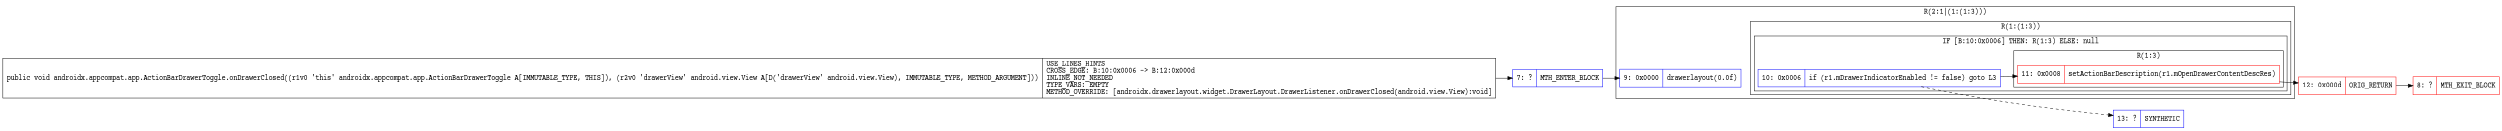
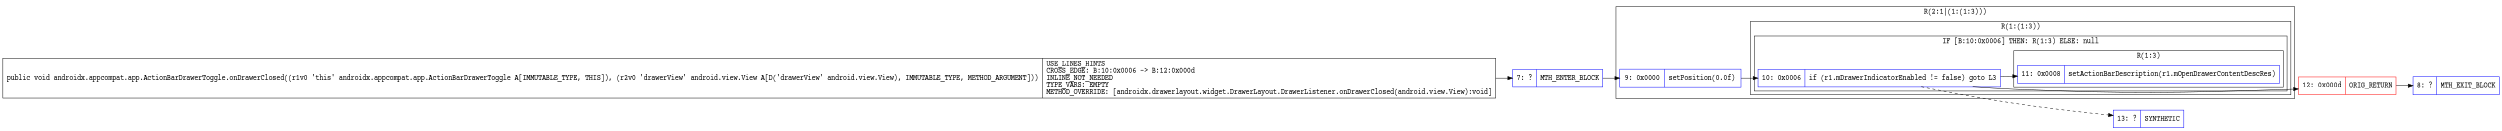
node "11: 0x0008": color red -> blue
node "9: 0x0000": text "drawerlayout(0.0f)" -> "setPosition(0.0f)"
edge "9: 0x0000" -> "10: 0x0006": added
edge "11: 0x0008" -> "12: 0x000d": now "10: 0x0006" -> "12: 0x000d"
node "8: ?": color red -> blue
